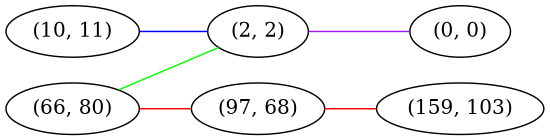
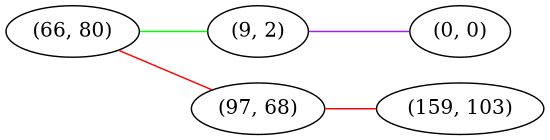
node "(10, 11)": removed
node "(2, 2)": label "(2, 2)" -> "(9, 2)"
